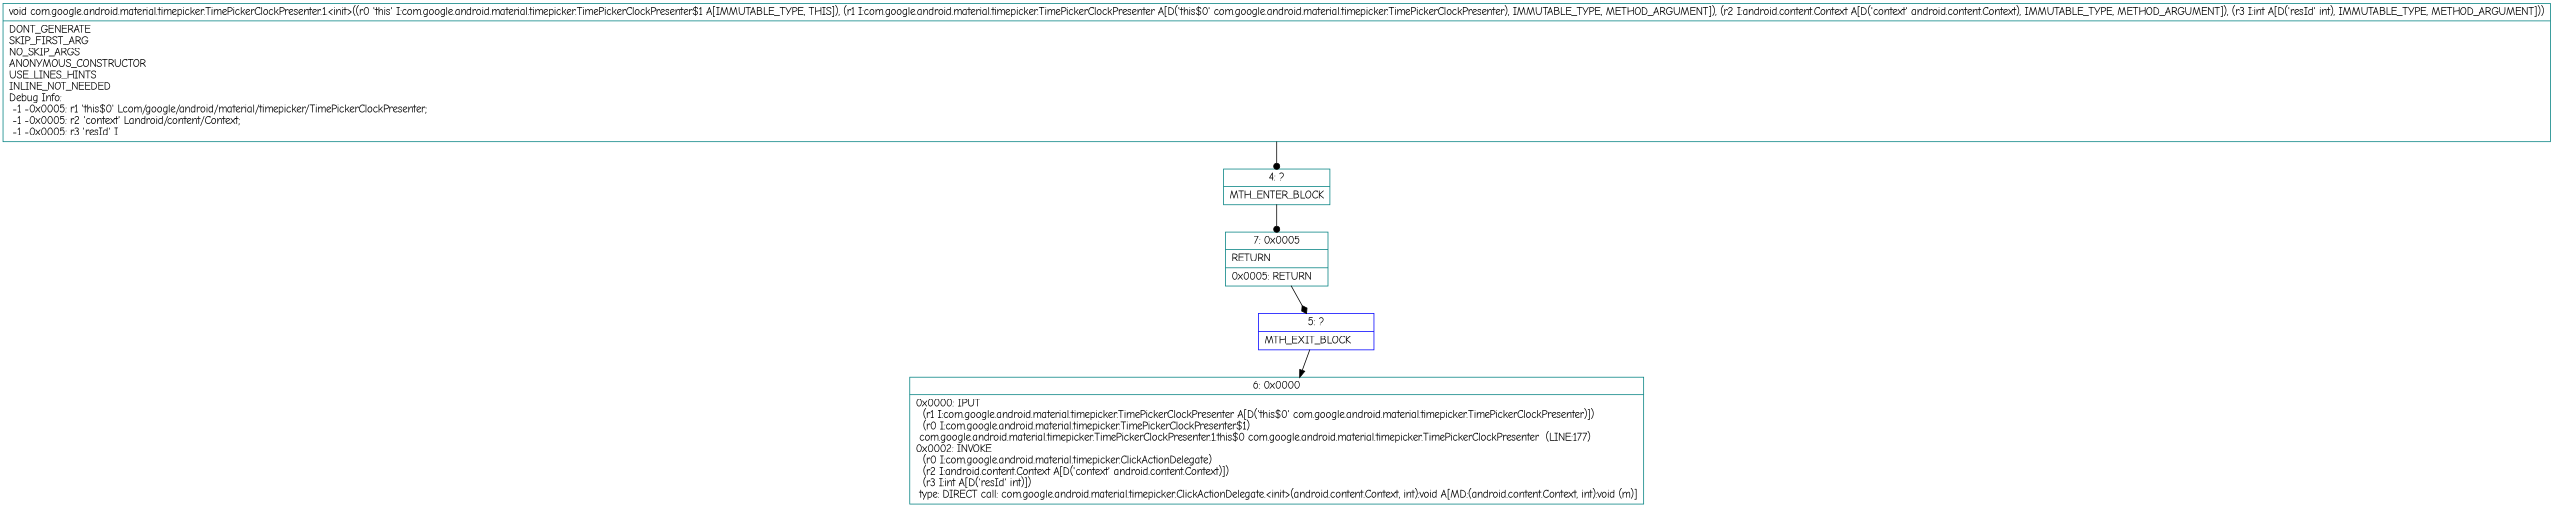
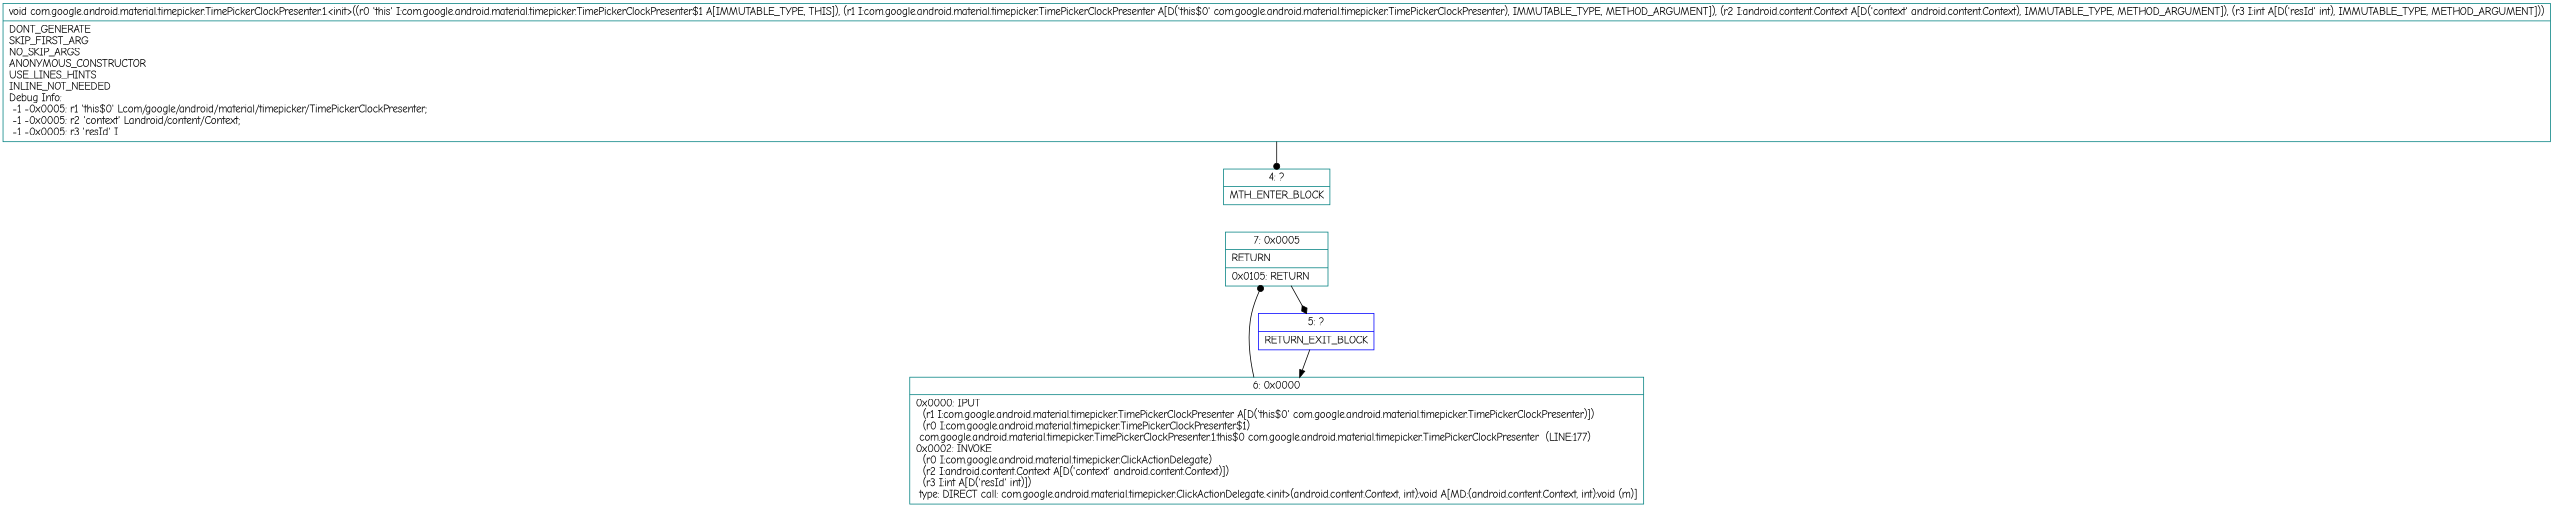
edge "4: ?" -> "7: 0x0005": now "6: 0x0000" -> "7: 0x0005"
node "7: 0x0005": text "0x0005: RETURN" -> "0x0105: RETURN"
node "5: ?": text "MTH_EXIT_BLOCK" -> "RETURN_EXIT_BLOCK"
